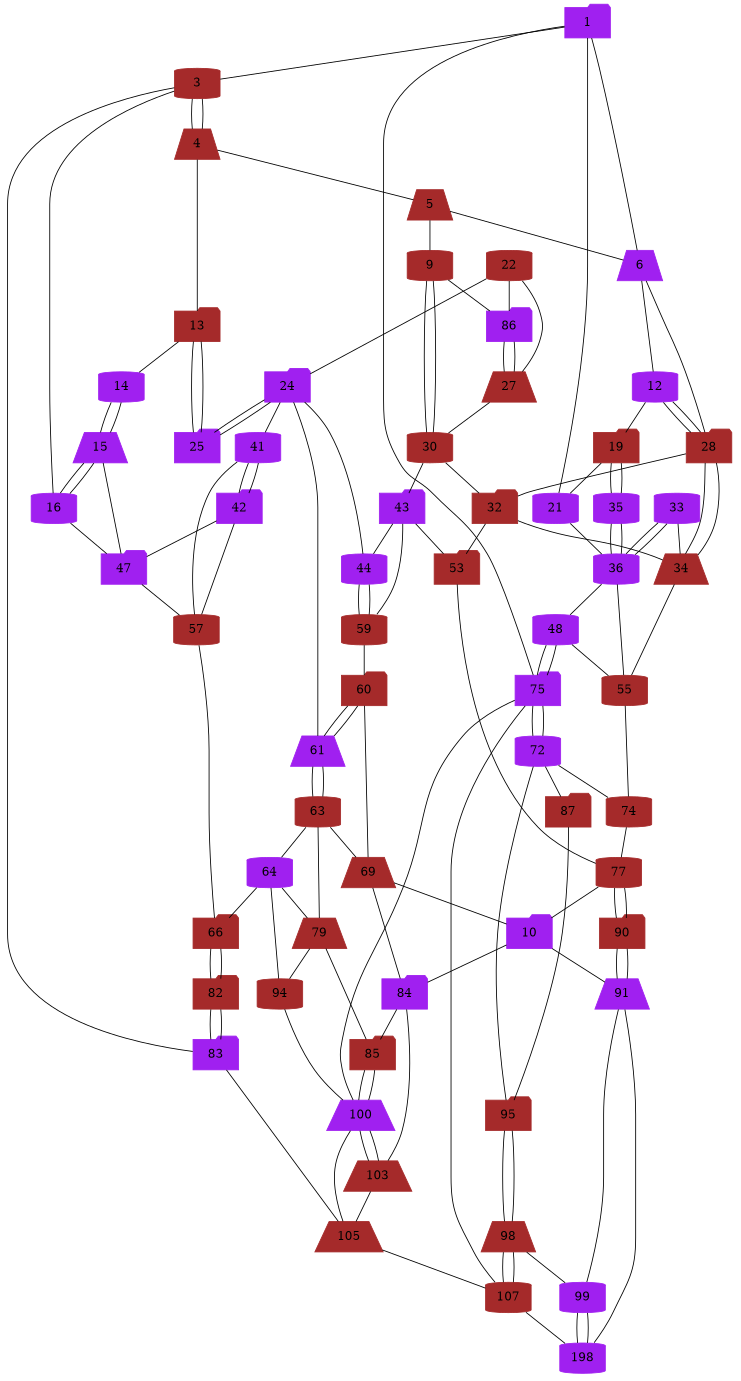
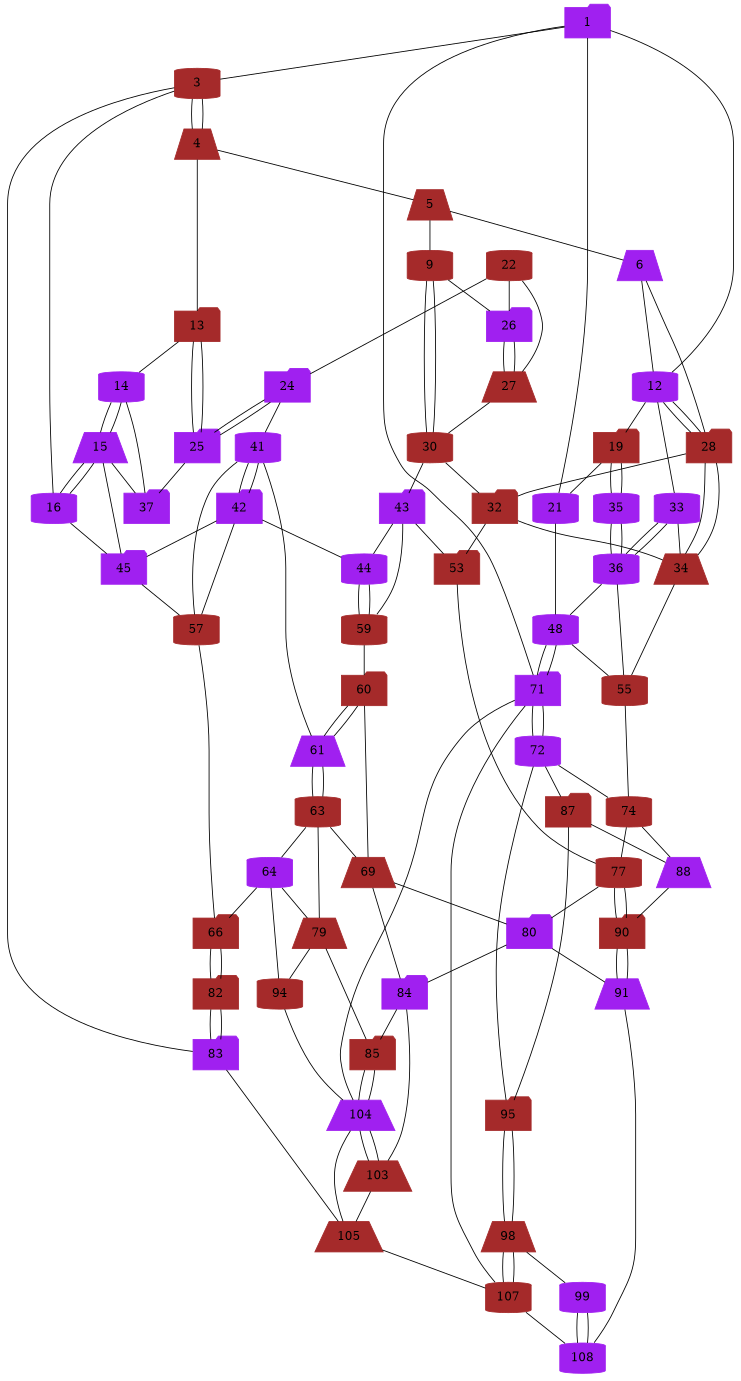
edge "1" -- "6": now "1" -- "12"
node "86": label "86" -> "26"
edge "12" -- "33": added
edge "24" -- "44": now "42" -- "44"
node "37": added
edge "21" -- "36": now "21" -- "48"
edge "24" -- "61": now "41" -- "61"
node "47": label "47" -> "45"
node "75": label "75" -> "71"
node "88": added
node "10": label "10" -> "80"
node "100": label "100" -> "104"
edge "91" -- "99": removed
node "198": label "198" -> "108"
